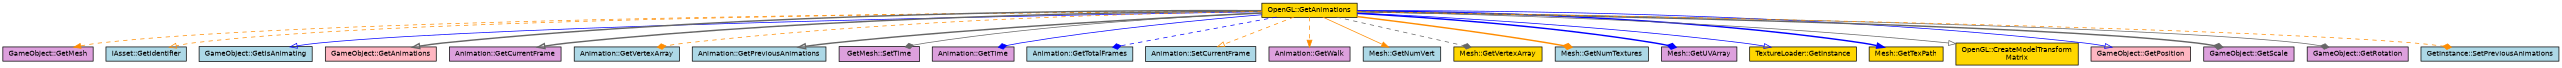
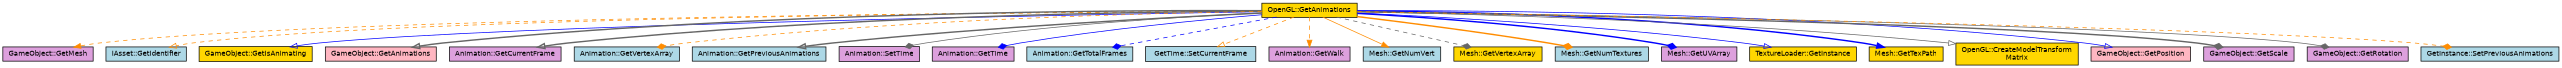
node "GameObject::GetIsAnimating": fillcolor lightblue -> gold
node "GetMesh::SetTime": label "GetMesh::SetTime" -> "Animation::SetTime"
node "Animation::SetCurrentFrame": label "Animation::SetCurrentFrame" -> "GetTime::SetCurrentFrame"
